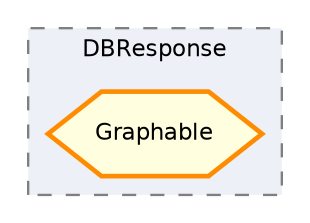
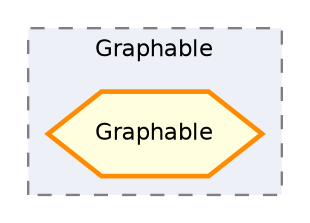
cluster "DBResponse": label "DBResponse" -> "Graphable"
